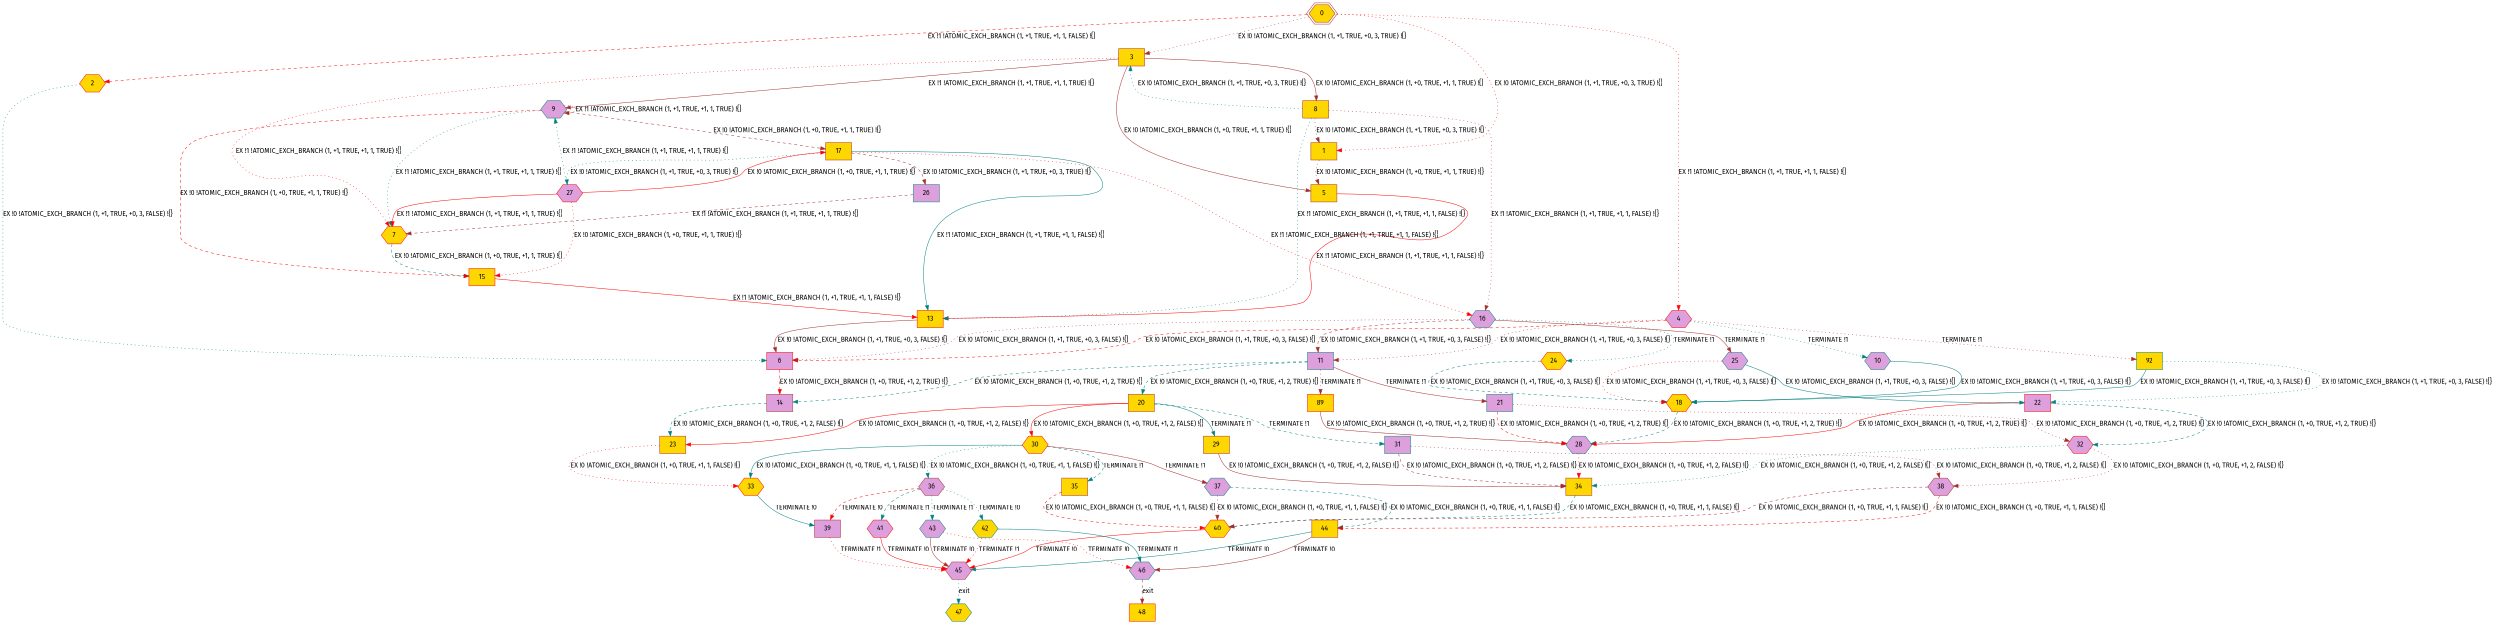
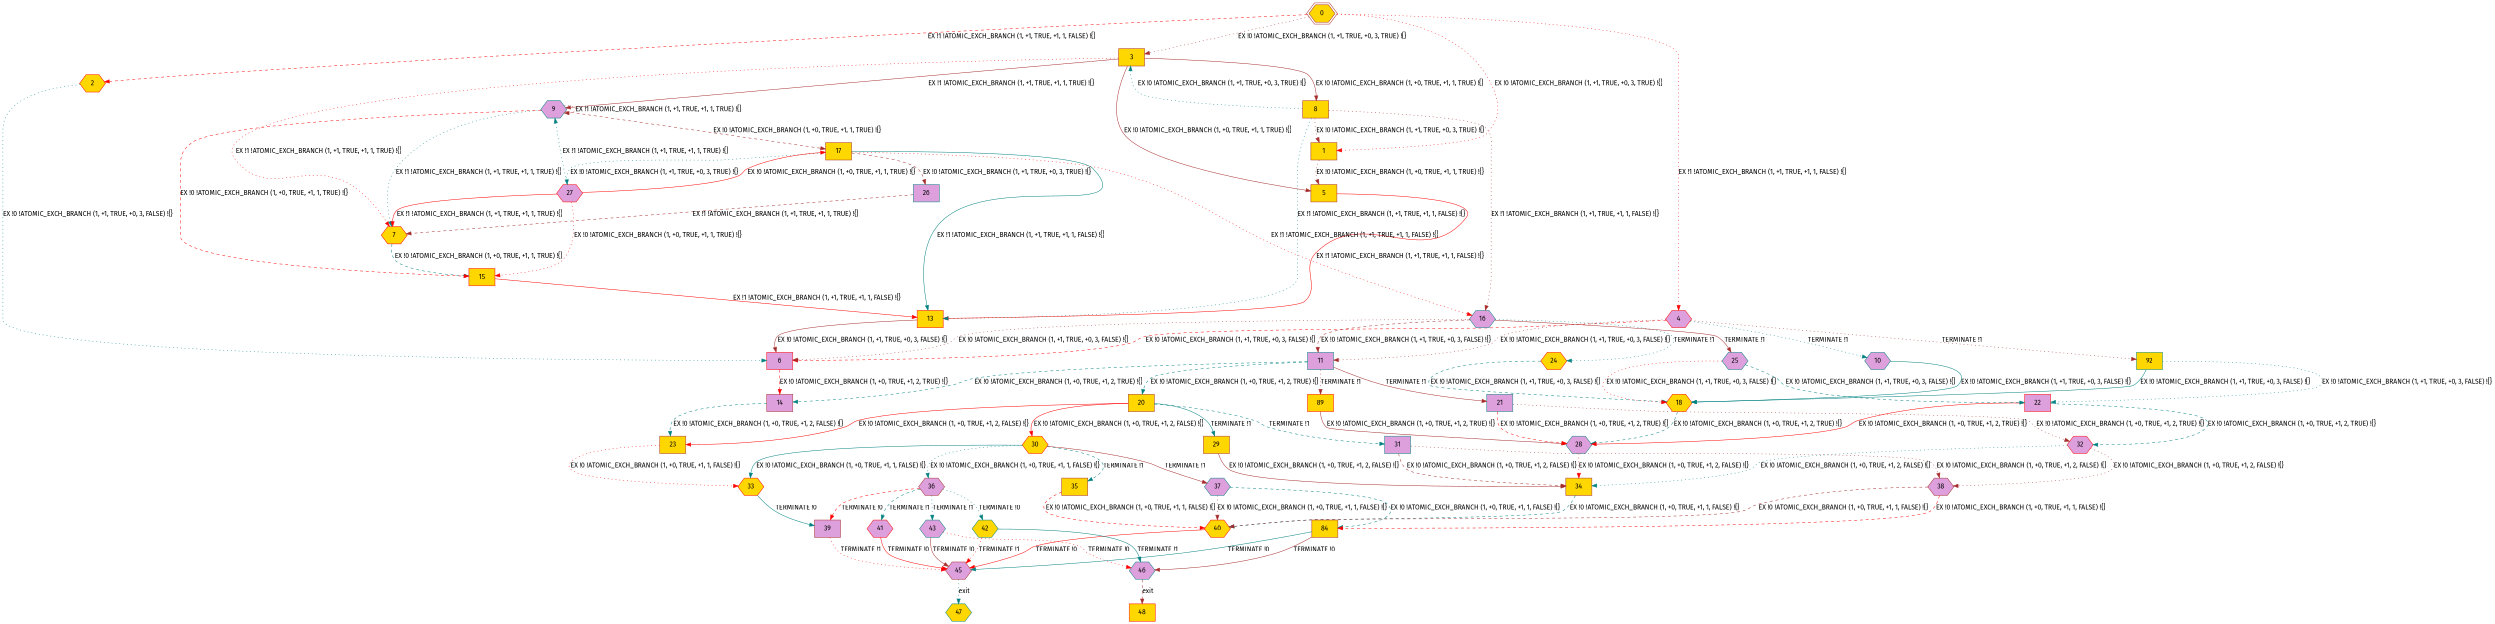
edge "25" -> "22": style solid -> dashed
node "44": label "44" -> "84"
